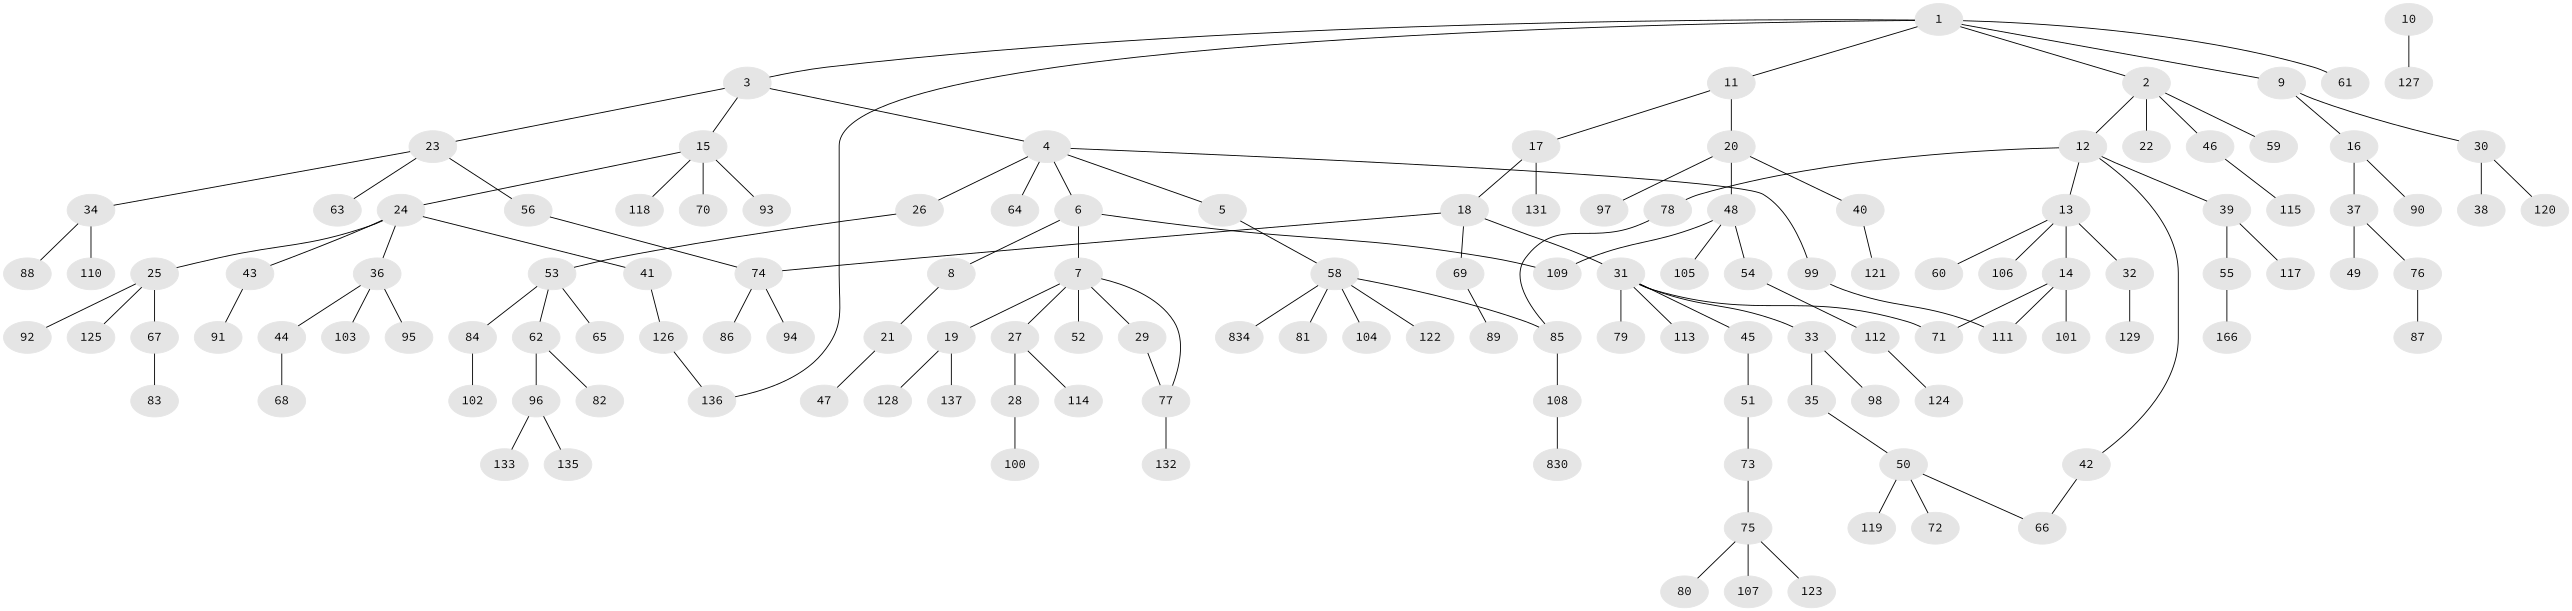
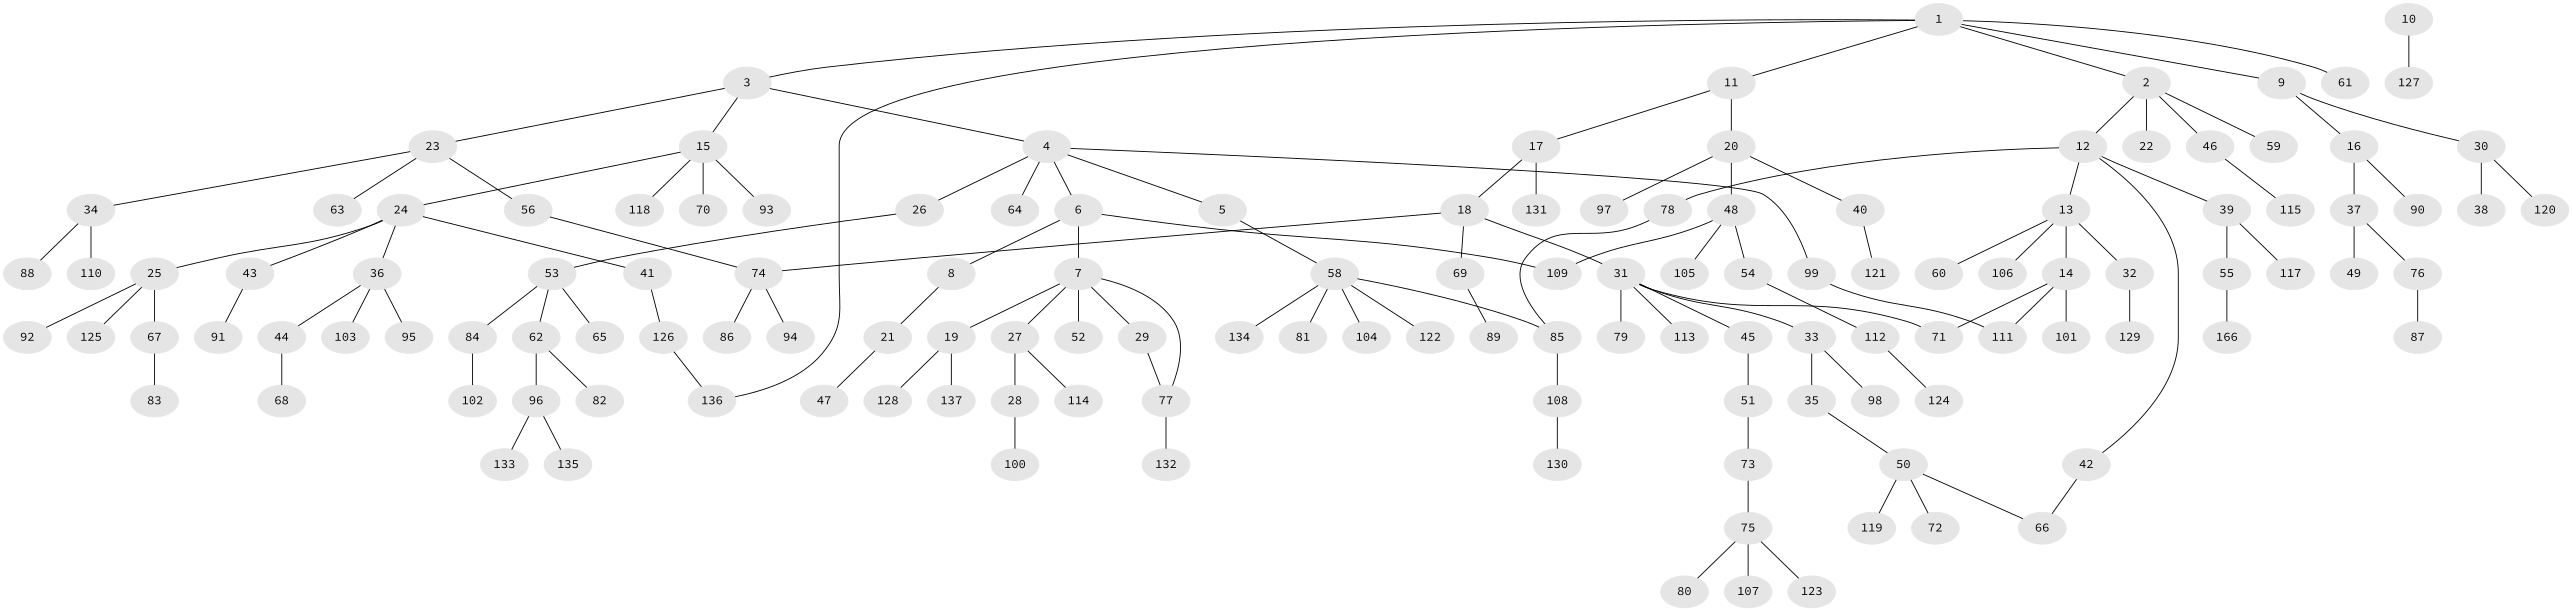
node "834": label "834" -> "134"
node "830": label "830" -> "130"
